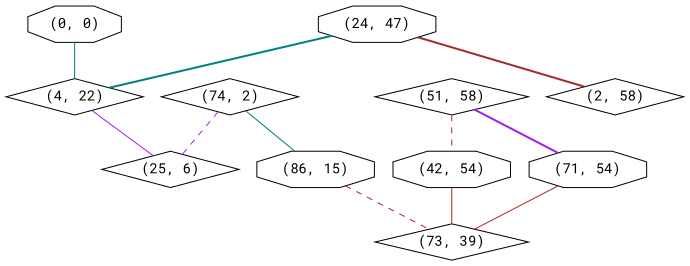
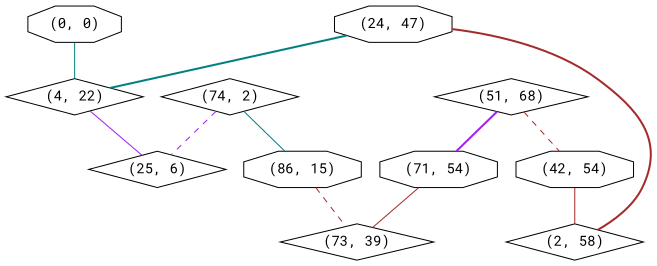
node "(51, 58)": label "(51, 58)" -> "(51, 68)"
edge "(42, 54)" -- "(73, 39)": now "(42, 54)" -- "(2, 58)"
